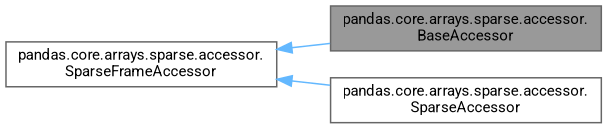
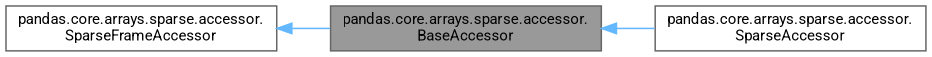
edge "pandas.core.arrays.sparse.accessor. SparseAccessor" -> "pandas.core.arrays.sparse.accessor. SparseFrameAccessor": now "pandas.core.arrays.sparse.accessor. SparseAccessor" -> "pandas.core.arrays.sparse.accessor. BaseAccessor"
